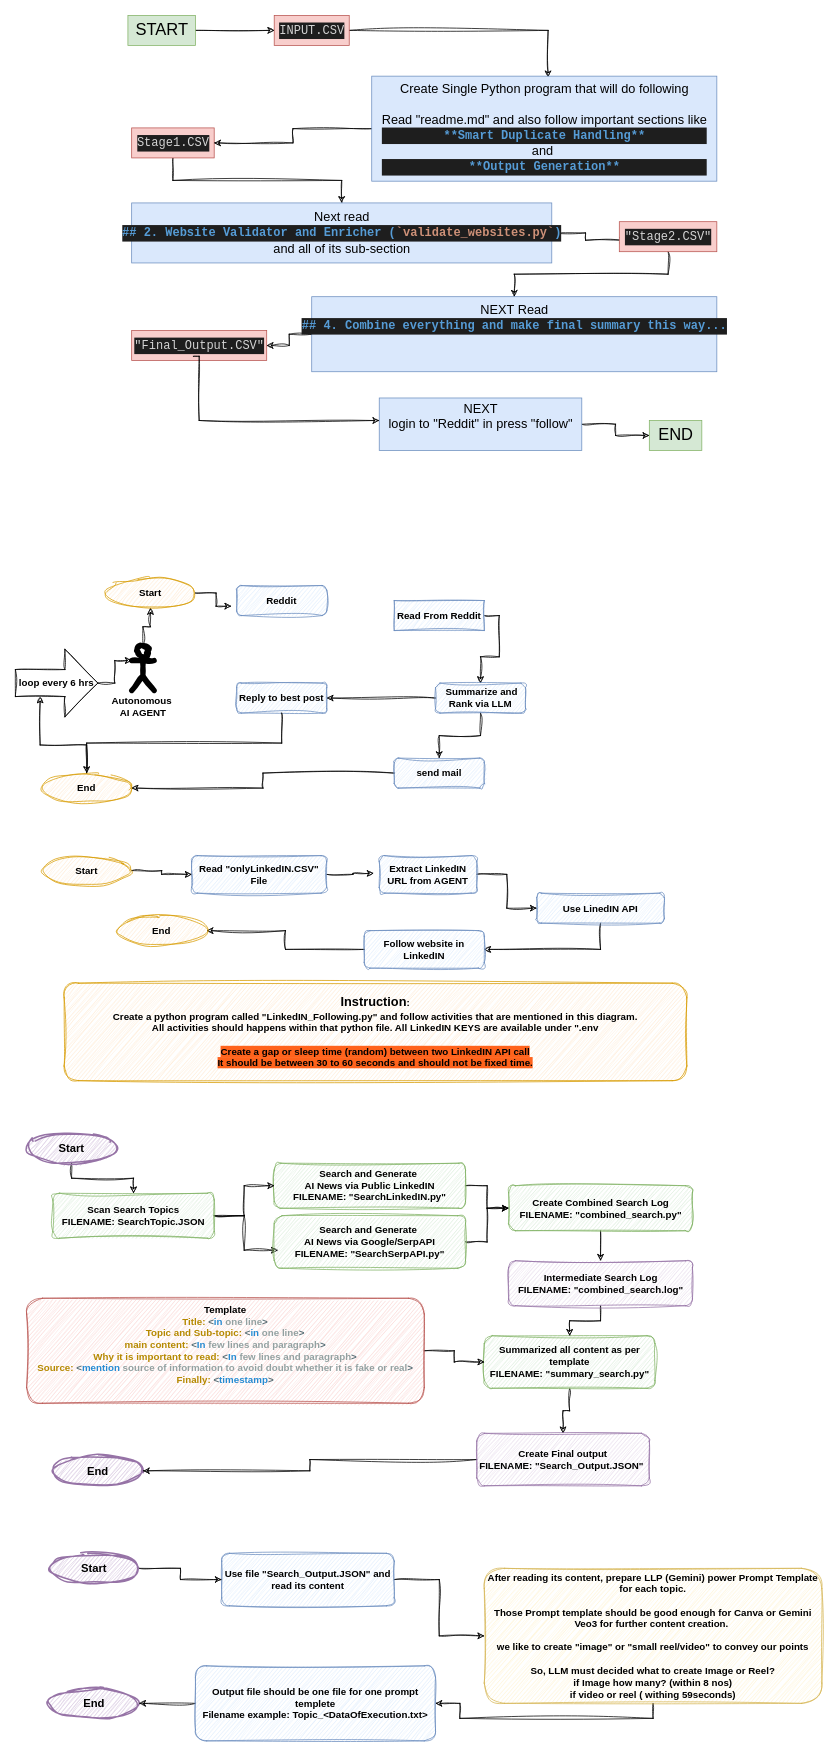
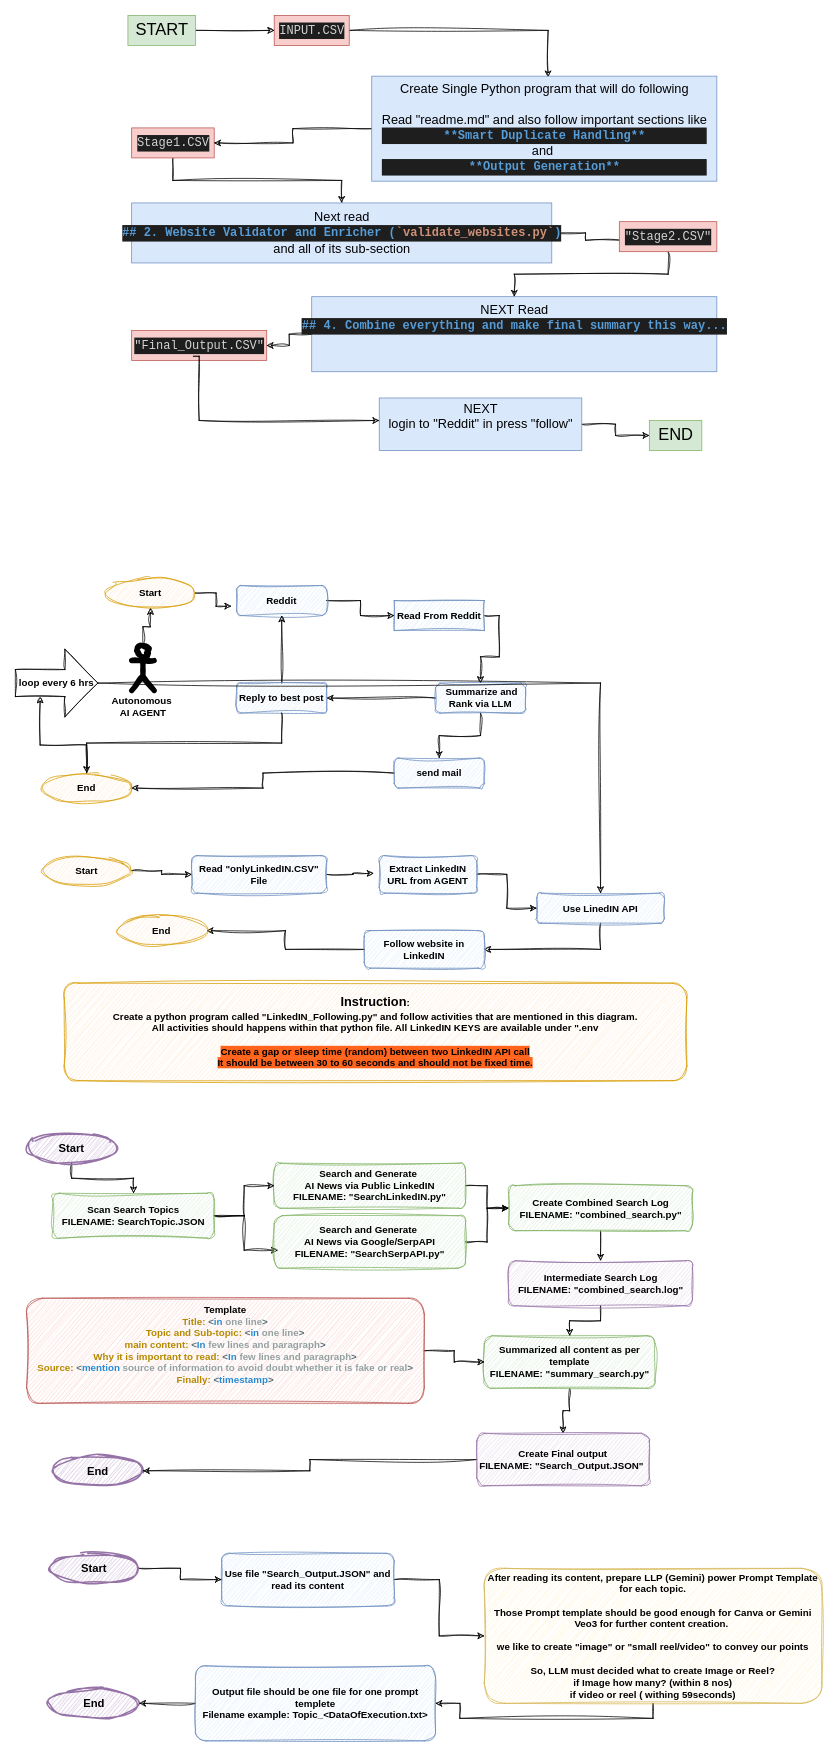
edge "Reddit" -> "Read From Reddit": added
edge "Reply to best post" -> "Reddit": added
edge "loop every 6 hrs" -> "Autonomous AI AGENT": now "loop every 6 hrs" -> "Use LinedIN API"
